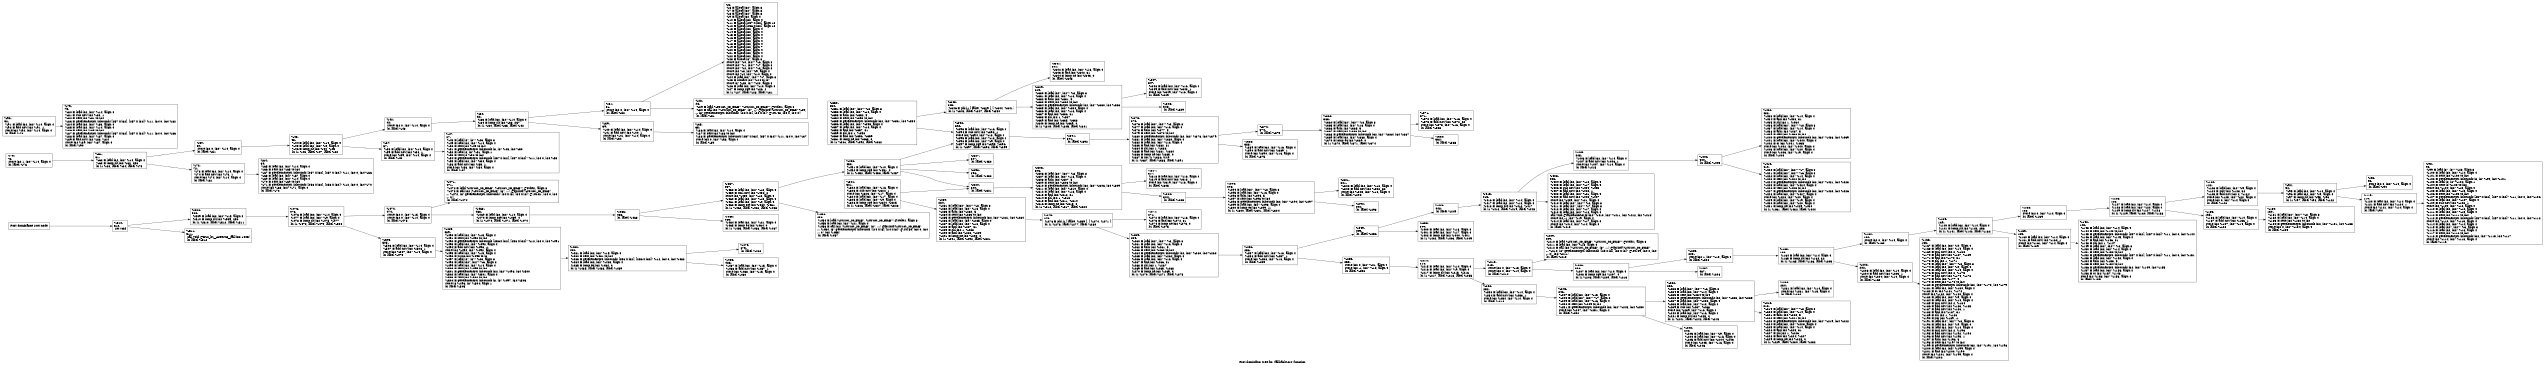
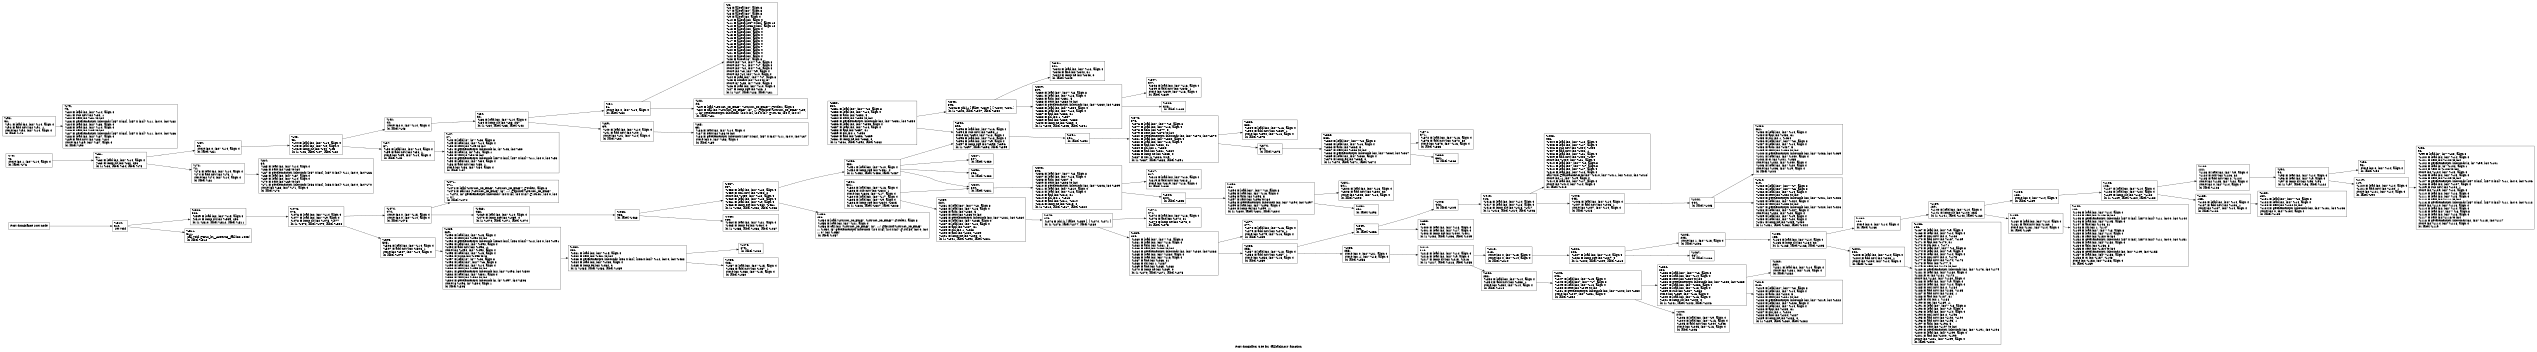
node "%277:": added
node "%209:": removed
